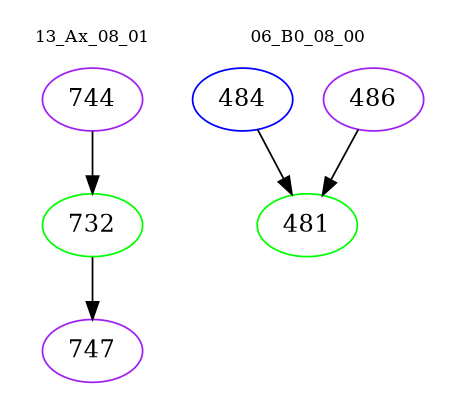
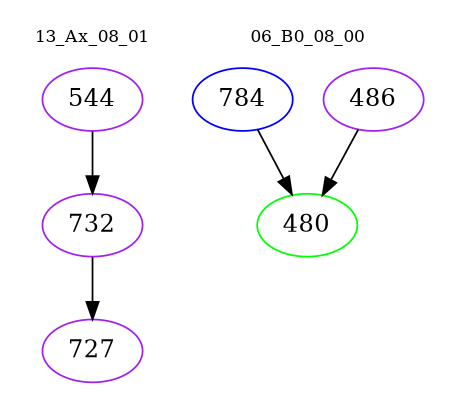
node "744": label "744" -> "544"
node "484": label "484" -> "784"
node "732": color green -> purple
node "481": label "481" -> "480"
node "747": label "747" -> "727"
